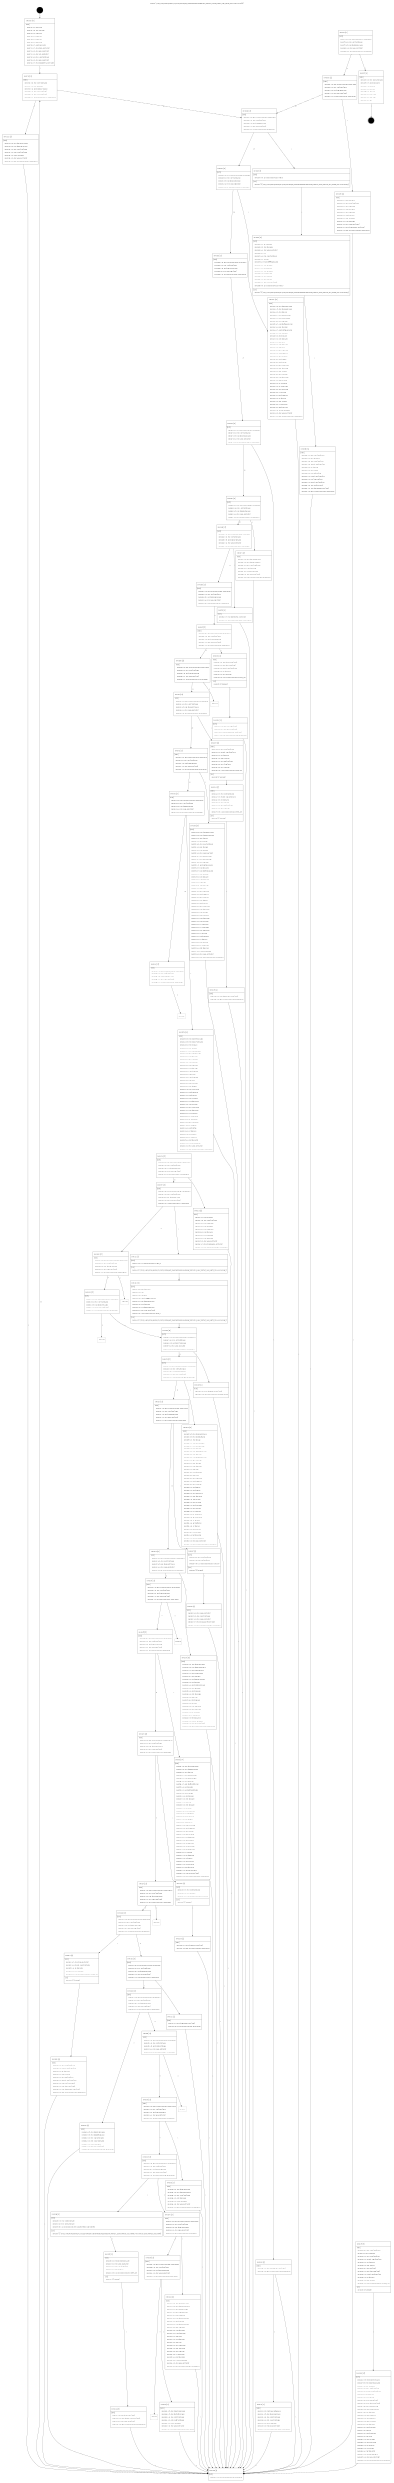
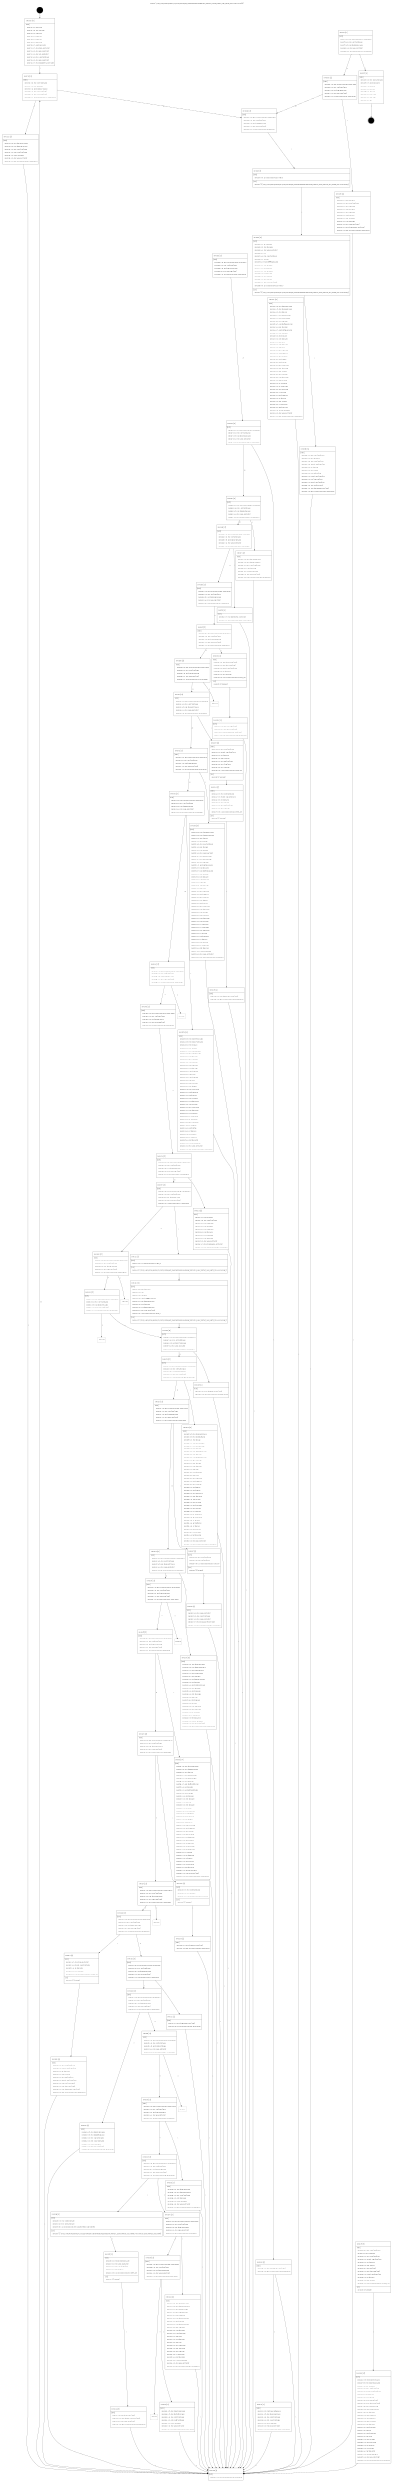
node "0x401839 [25]": removed
node "0x401965 [25]": added
